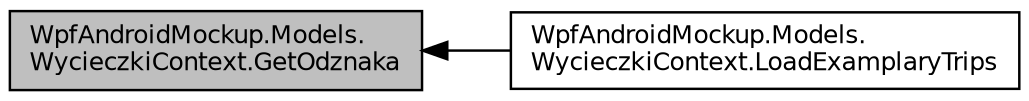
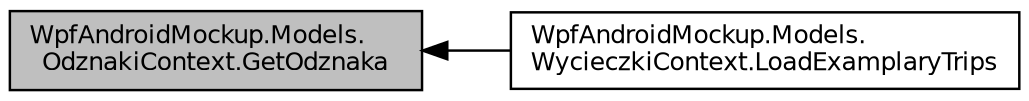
node "WpfAndroidMockup.Models. WycieczkiContext.GetOdznaka": label "WpfAndroidMockup.Models. WycieczkiContext.GetOdznaka" -> "WpfAndroidMockup.Models. OdznakiContext.GetOdznaka"
